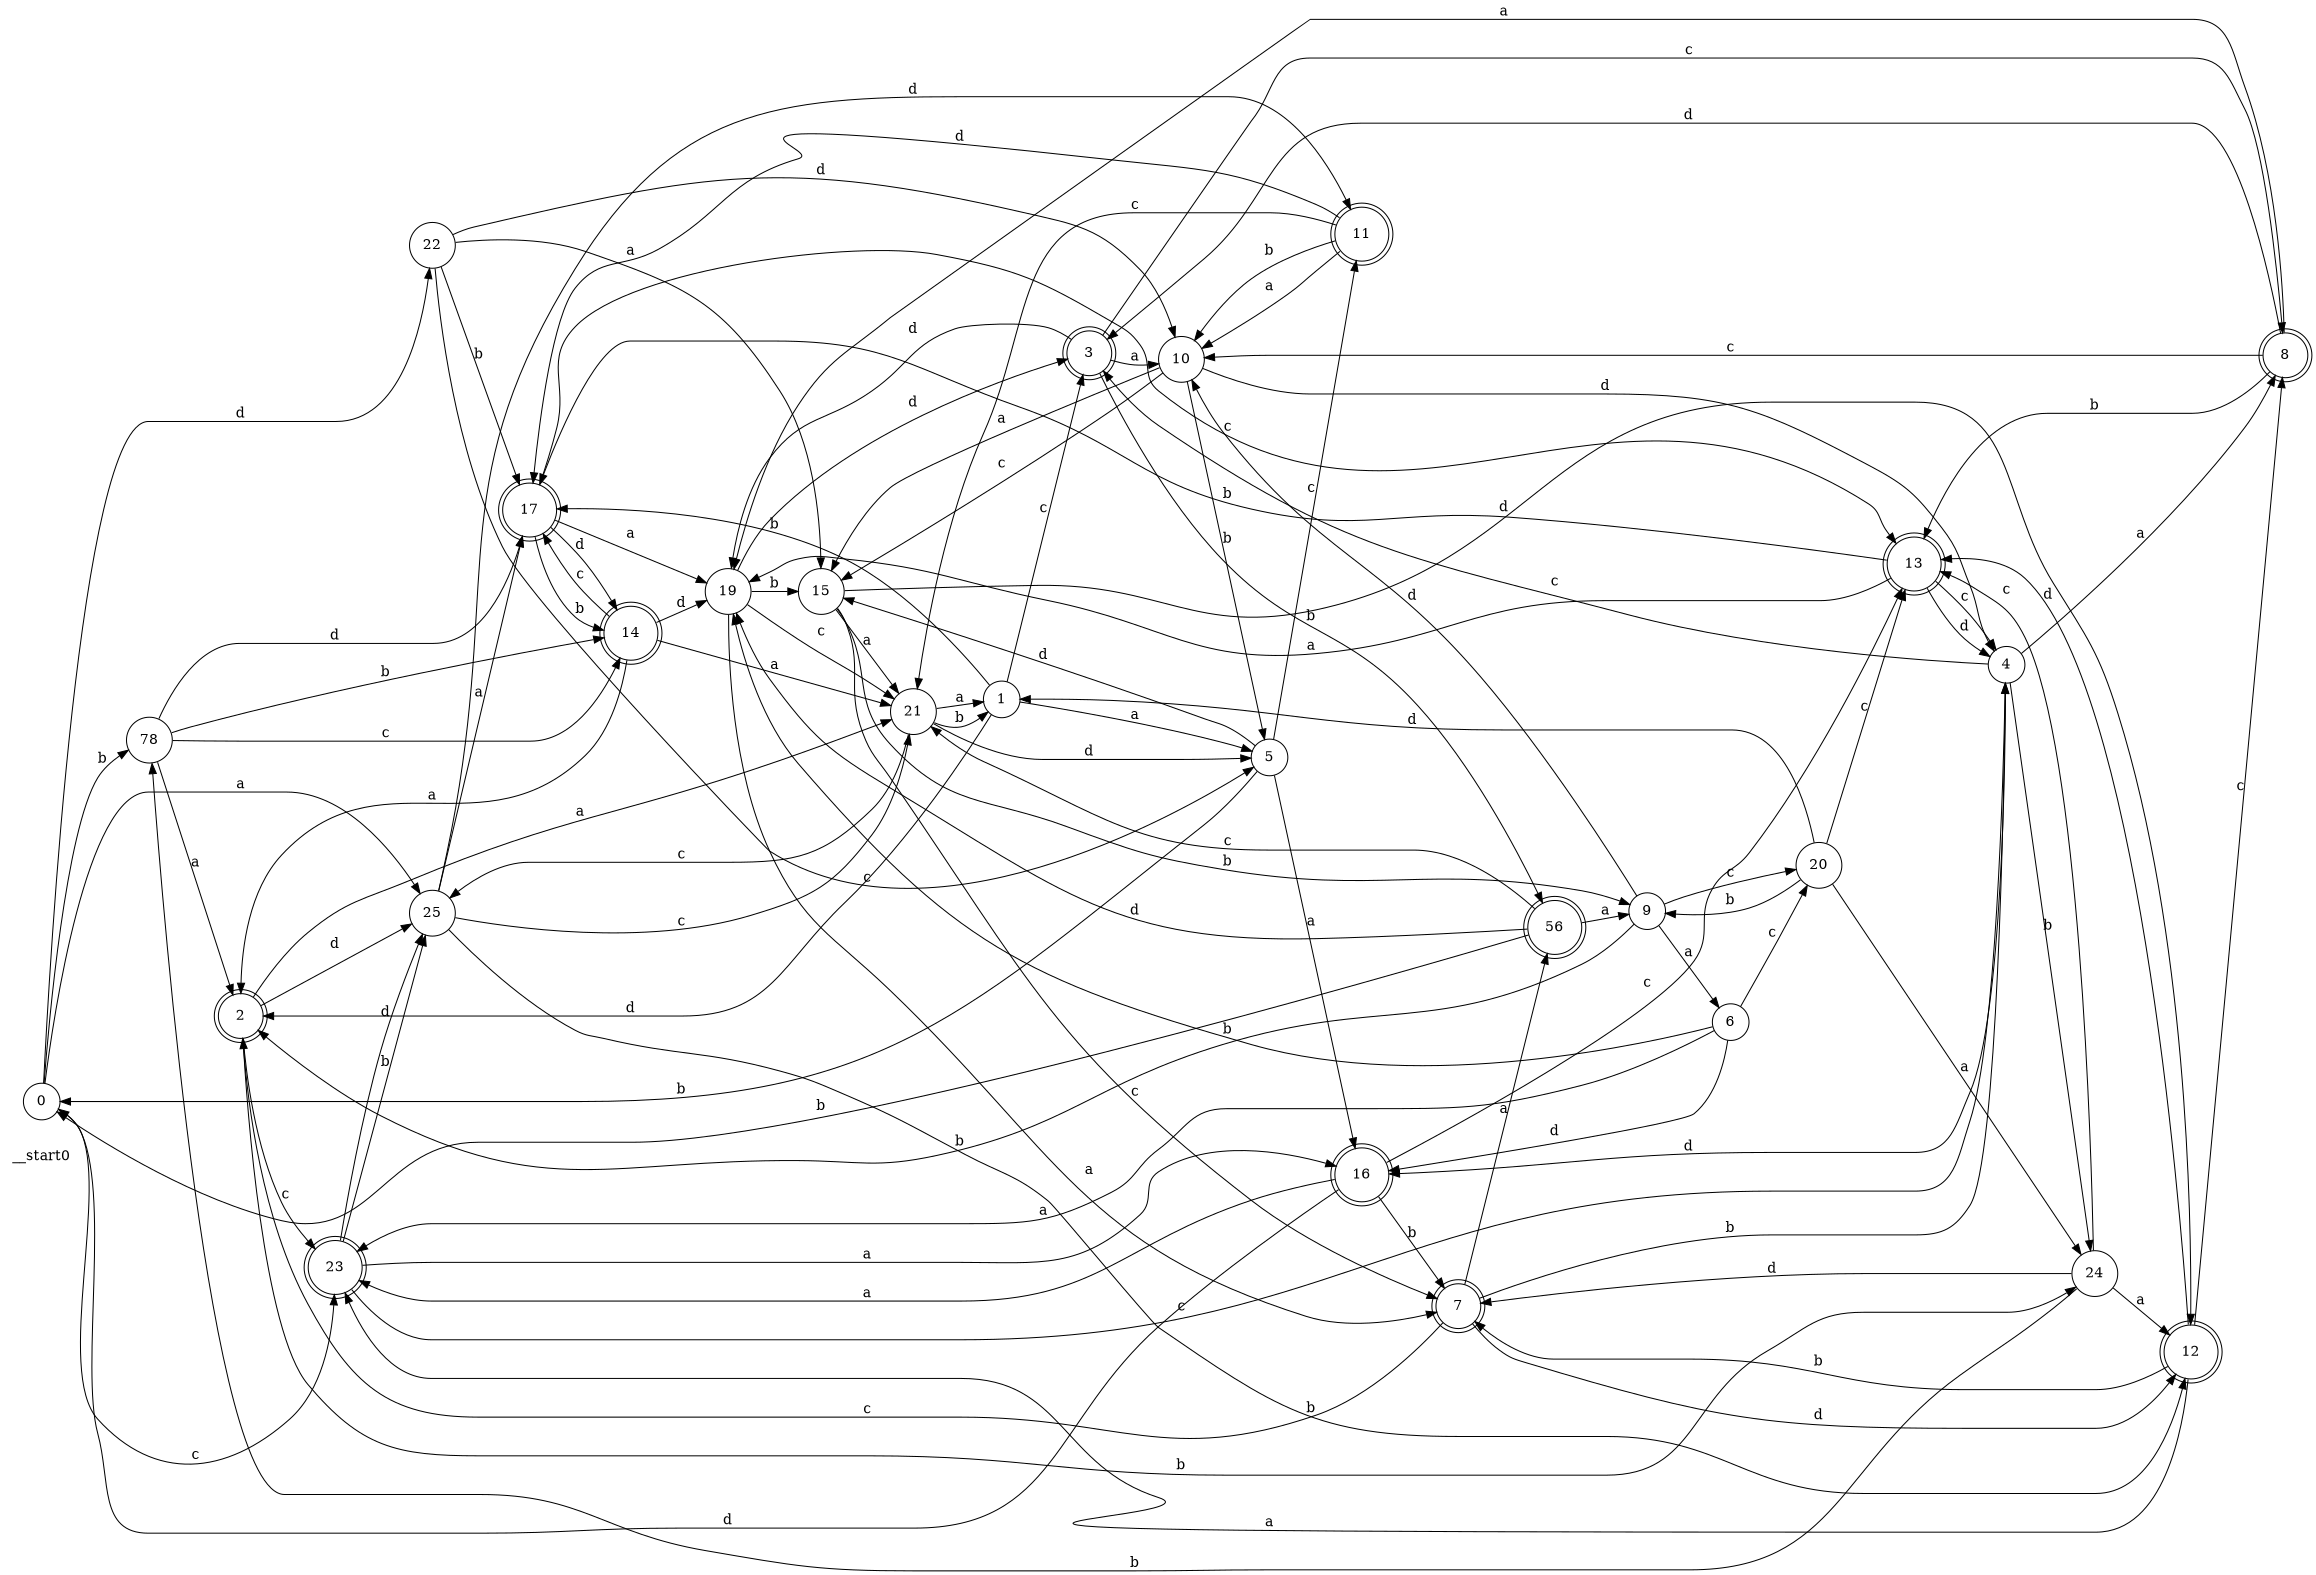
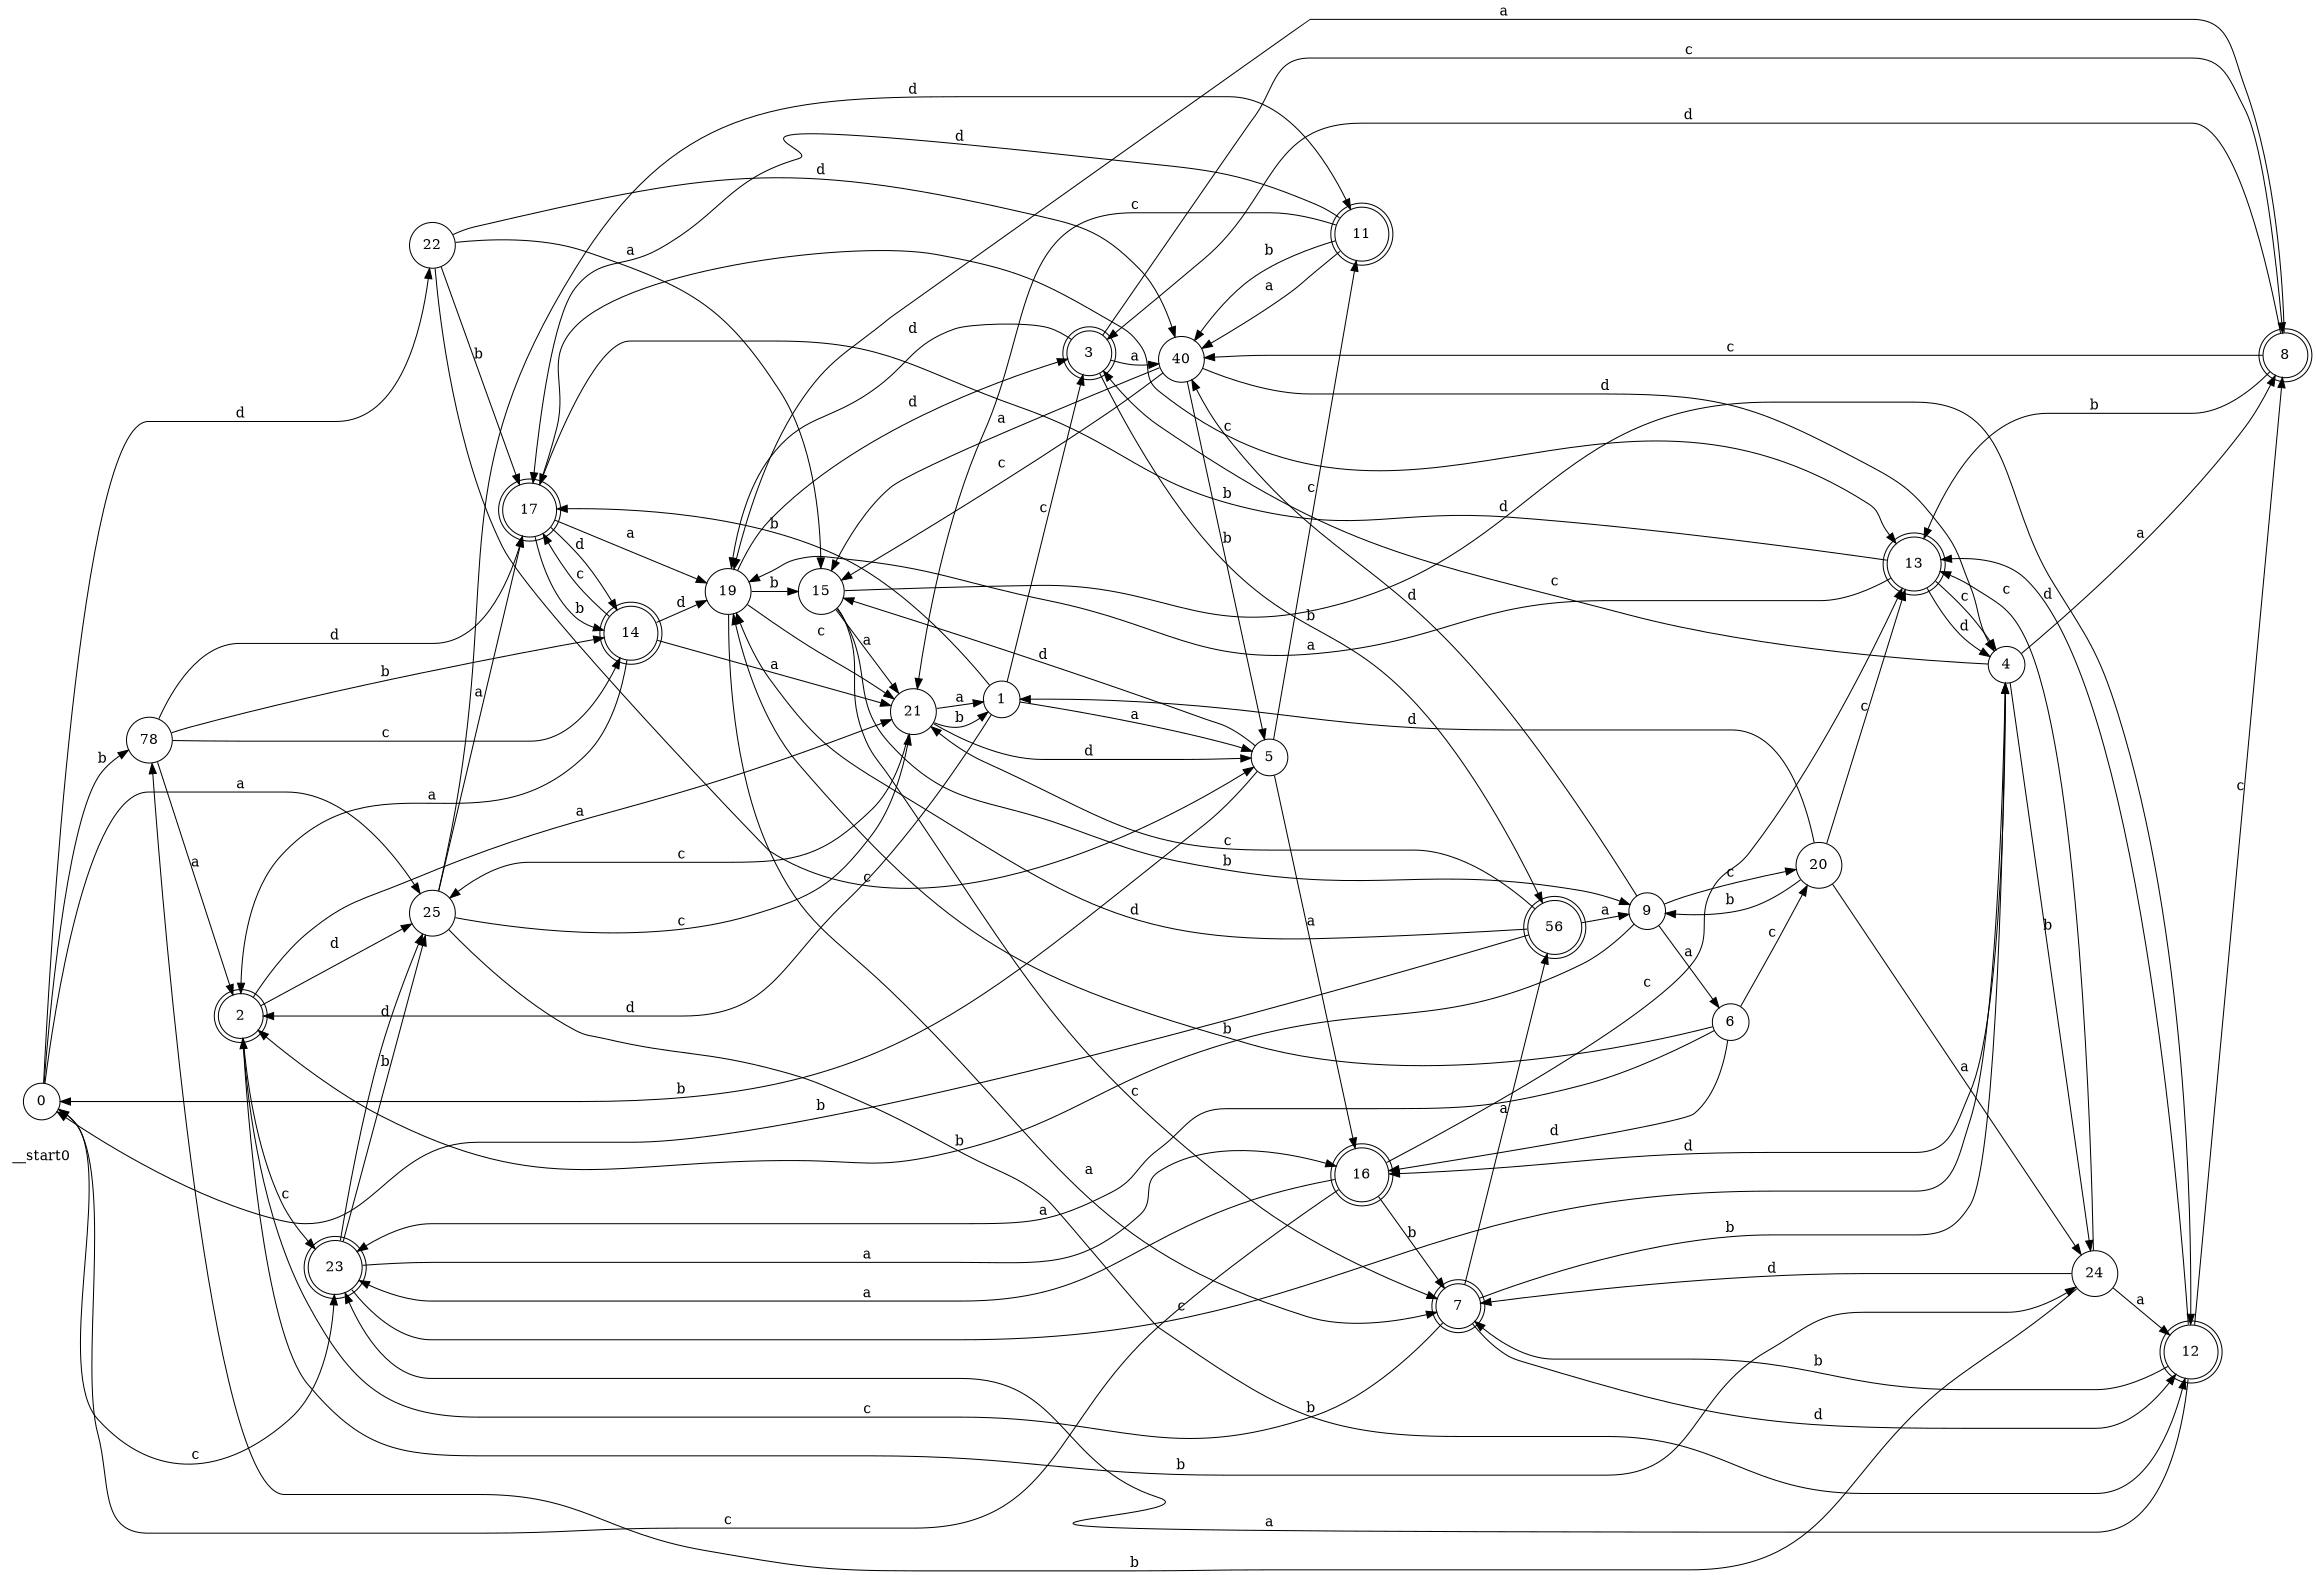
node "10": label "10" -> "40"
edge "16" -> "0": label "d" -> "c"
